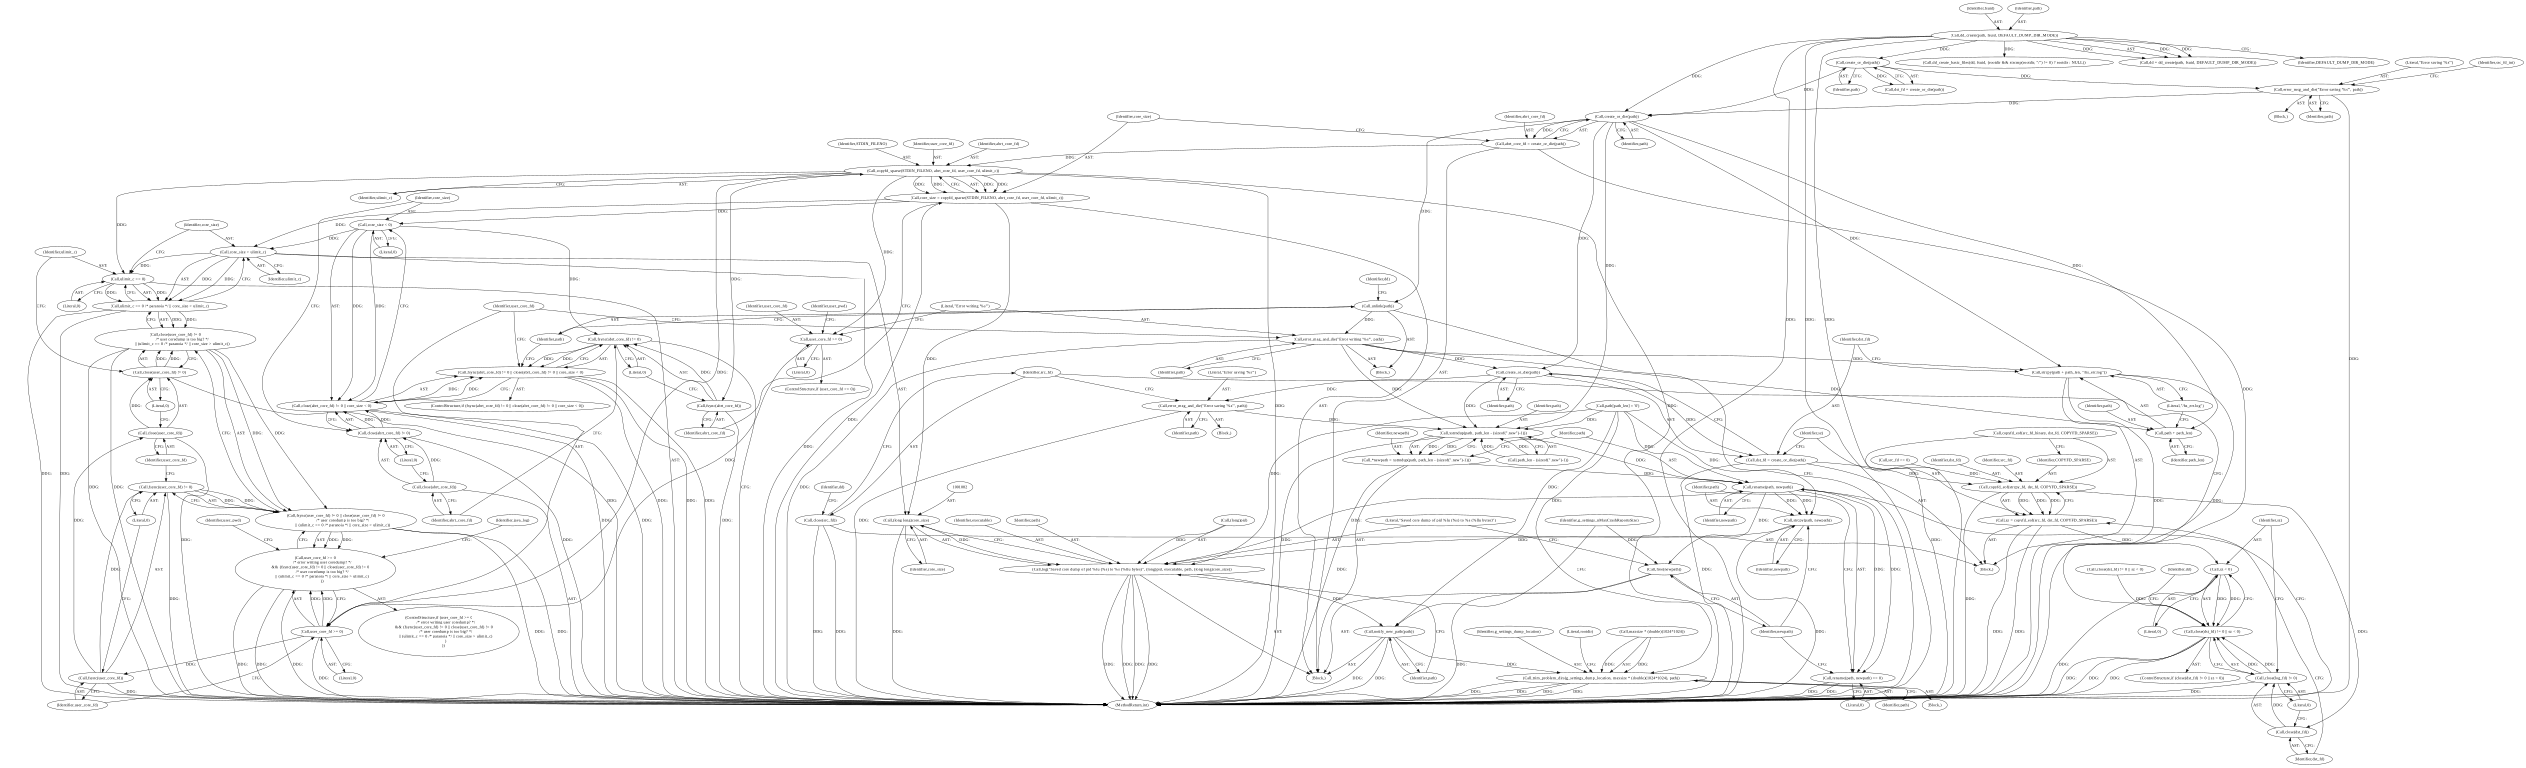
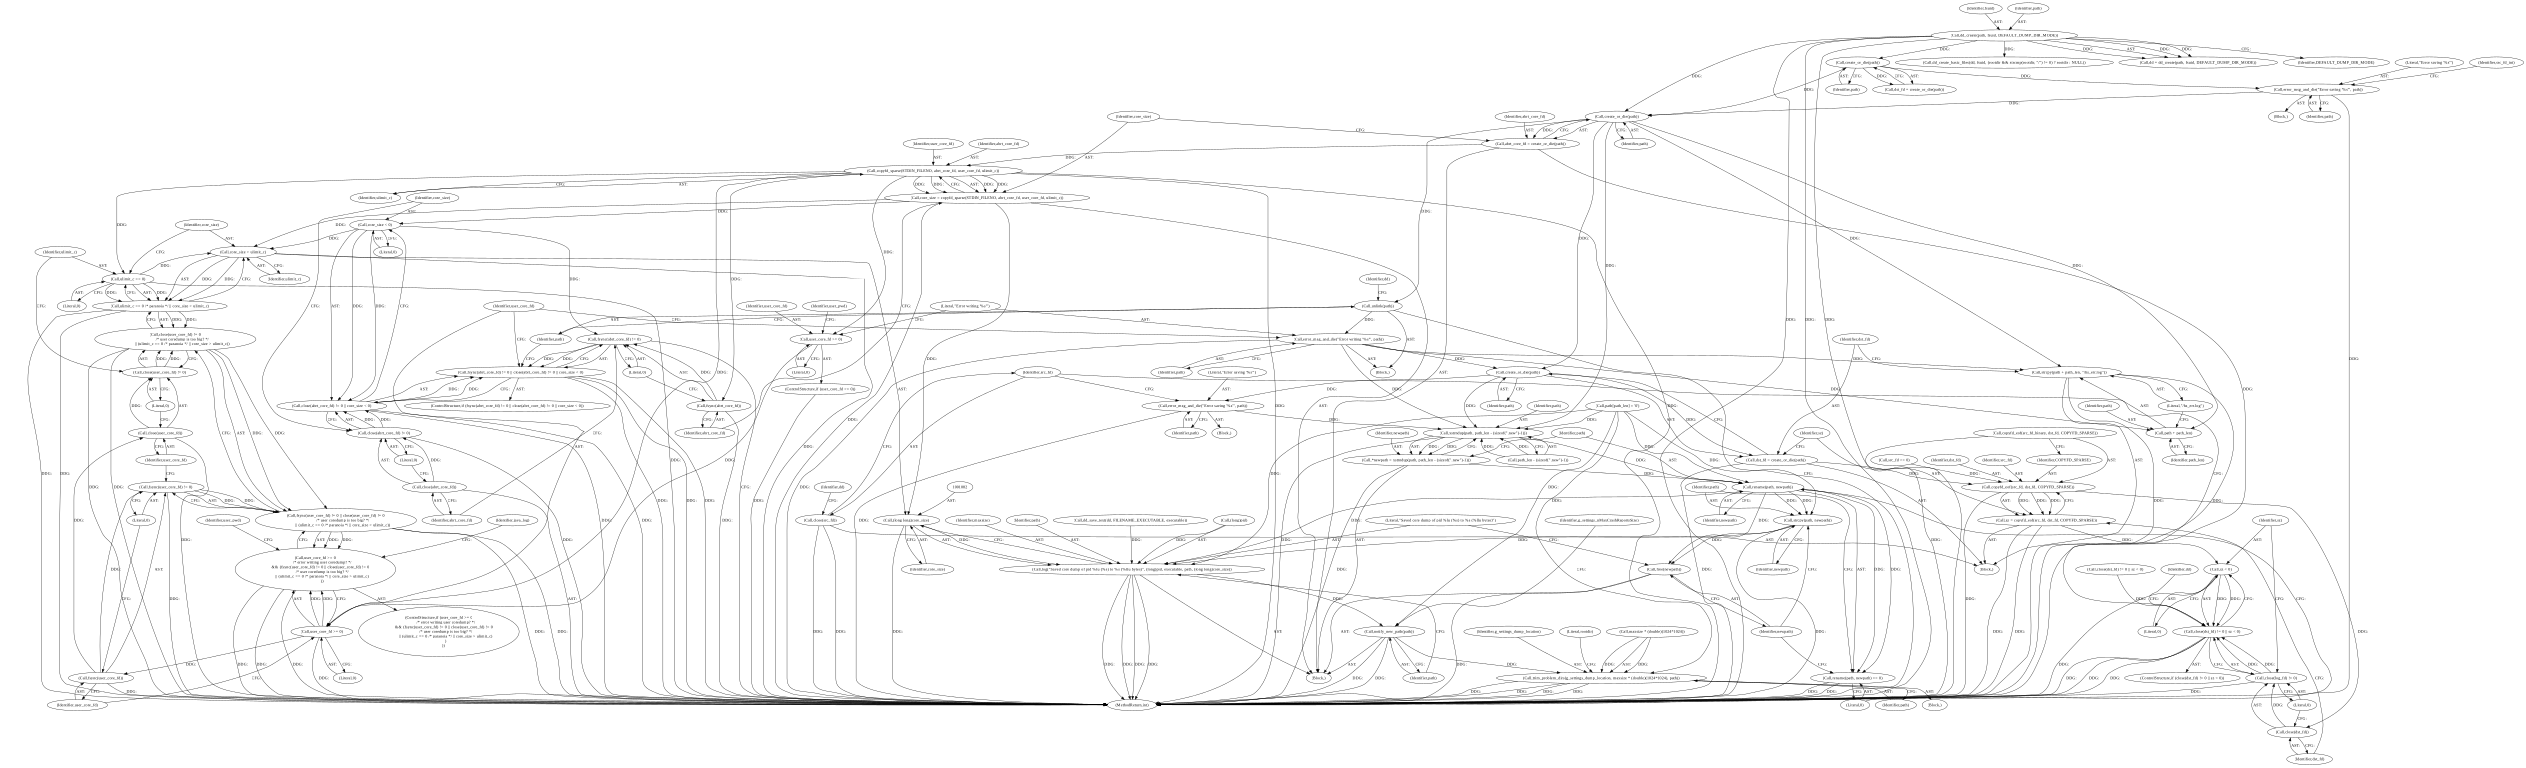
node "(Identifier,STDIN_FILENO)": removed
edge "(Call,core_size > ulimit_c)" -> "(Call,ulimit_c == 0)": reversed
edge "(Call,ulimit_c == 0)" -> "(MethodReturn,int)": label "AST: " -> "DDG: "
node "(Call,copyfd_eof(strcpy_fd, dst_fd, COPYFD_SPARSE))": label "(Call,copyfd_eof(strcpy_fd, dst_fd, COPYFD_SPARSE))" -> "(Call,copyfd_eof(src_fd, dst_fd, COPYFD_SPARSE))"
node "(Identifier,executable)": label "(Identifier,executable)" -> "(Identifier,maxsize)"
node "(Call,dd_save_text(dd, FILENAME_EXECUTABLE, executable))": added
edge "(Identifier,g_settings_nMaxCrashReportsSize)" -> "(Call,free(newpath))": now "(Call,strcpy(path, newpath))" -> "(Call,free(newpath))"
edge "(Call,close(user_core_fd) != 0)" -> "(MethodReturn,int)": now "(ControlStructure,if (user_core_fd >= 0))" -> "(MethodReturn,int)"
